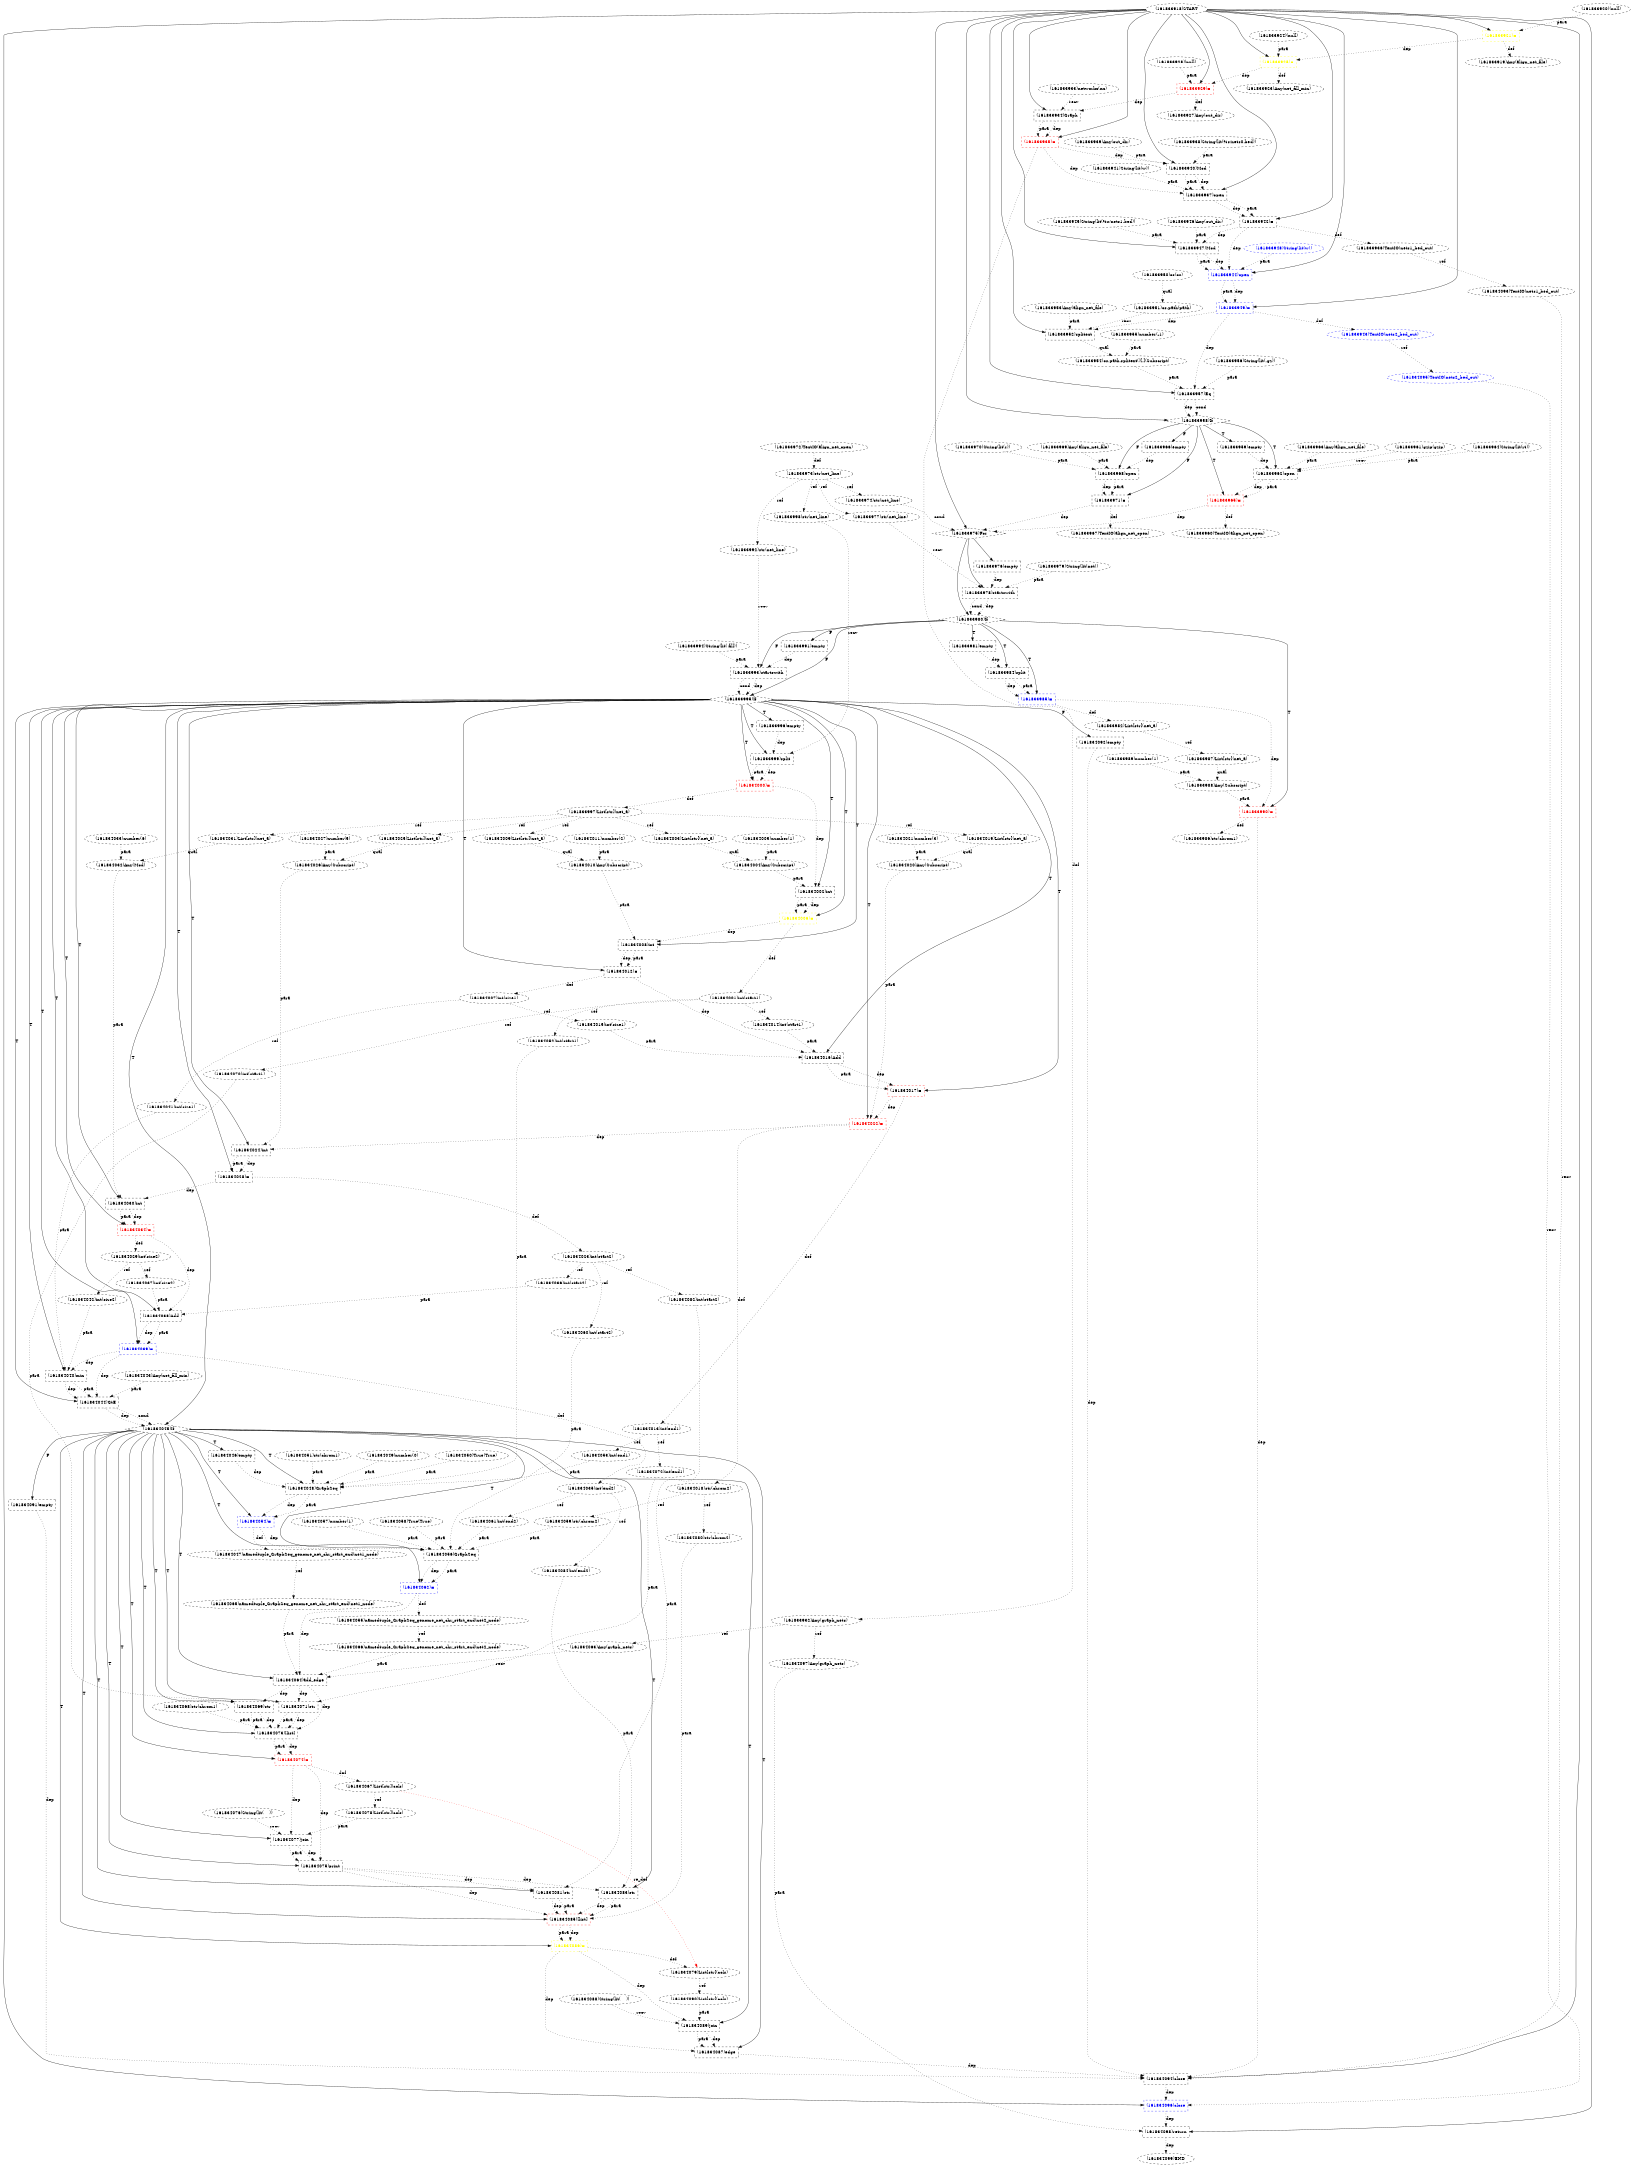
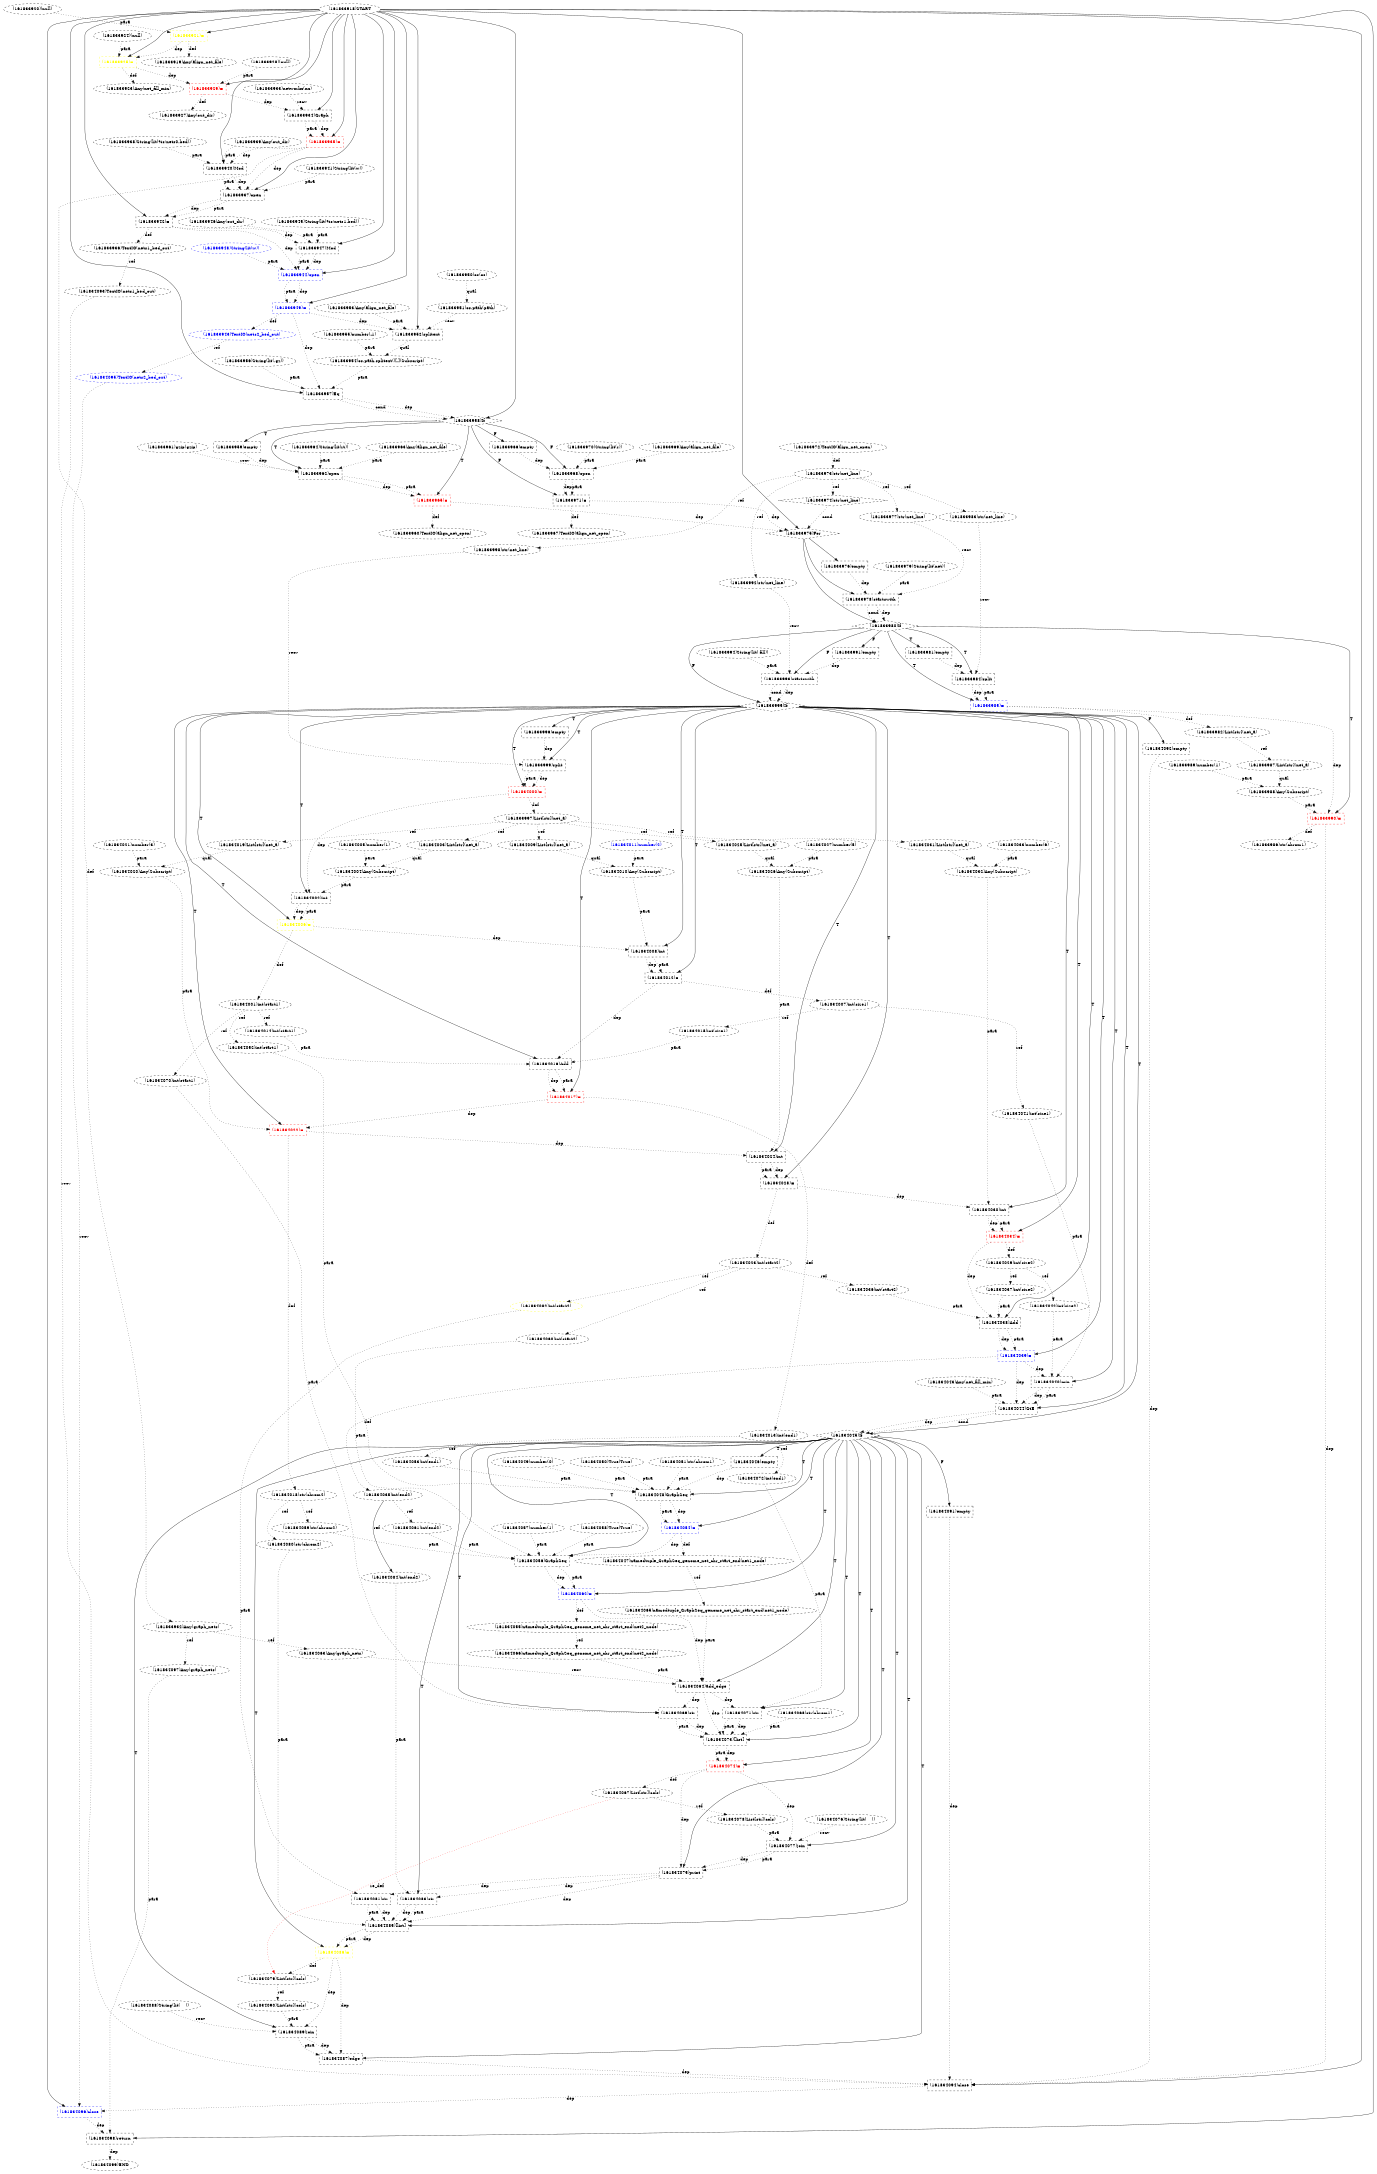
node "(161833974)str(net_line)": shape ellipse -> diamond
node "(161833983)str(net_line)": added
node "(161834011)number(2)": fontcolor black -> blue
node "(161834032)Any(Mod)": label "(161834032)Any(Mod)" -> "(161834032)Any(Subscript)"
node "(161834017)=": fontcolor black -> red
node "(161834082)int(start2)": color black -> yellow
edge "(161834035)int(end2)" -> "(161834084)int(end2)": style dotted -> solid
edge "(161834045)If" -> "(161834081)str": removed, label "T"
node "(161834085)[list]": color red -> black
